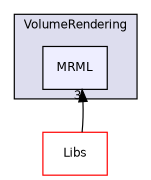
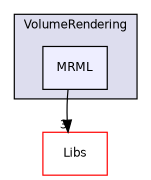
edge "Libs" -> "MRML": reversed
